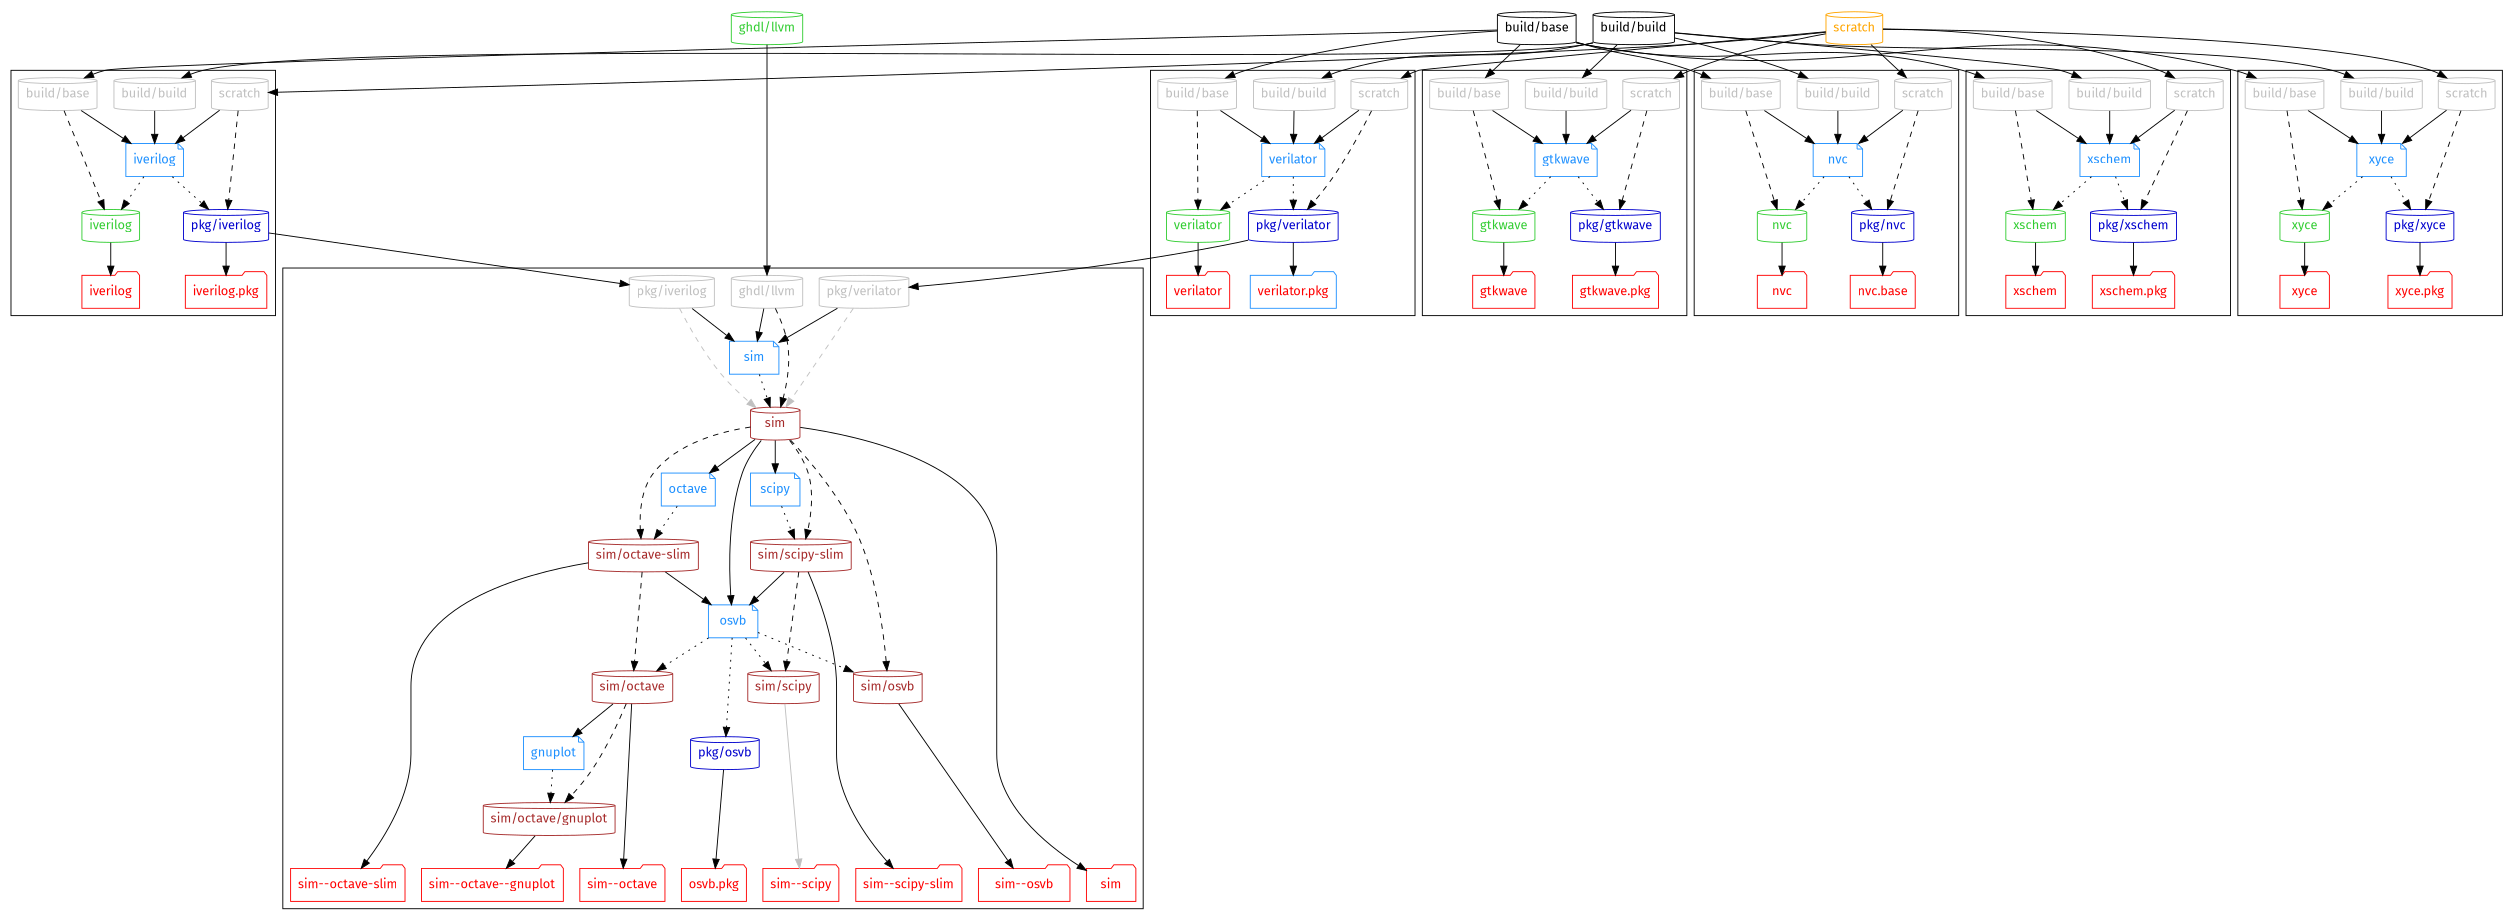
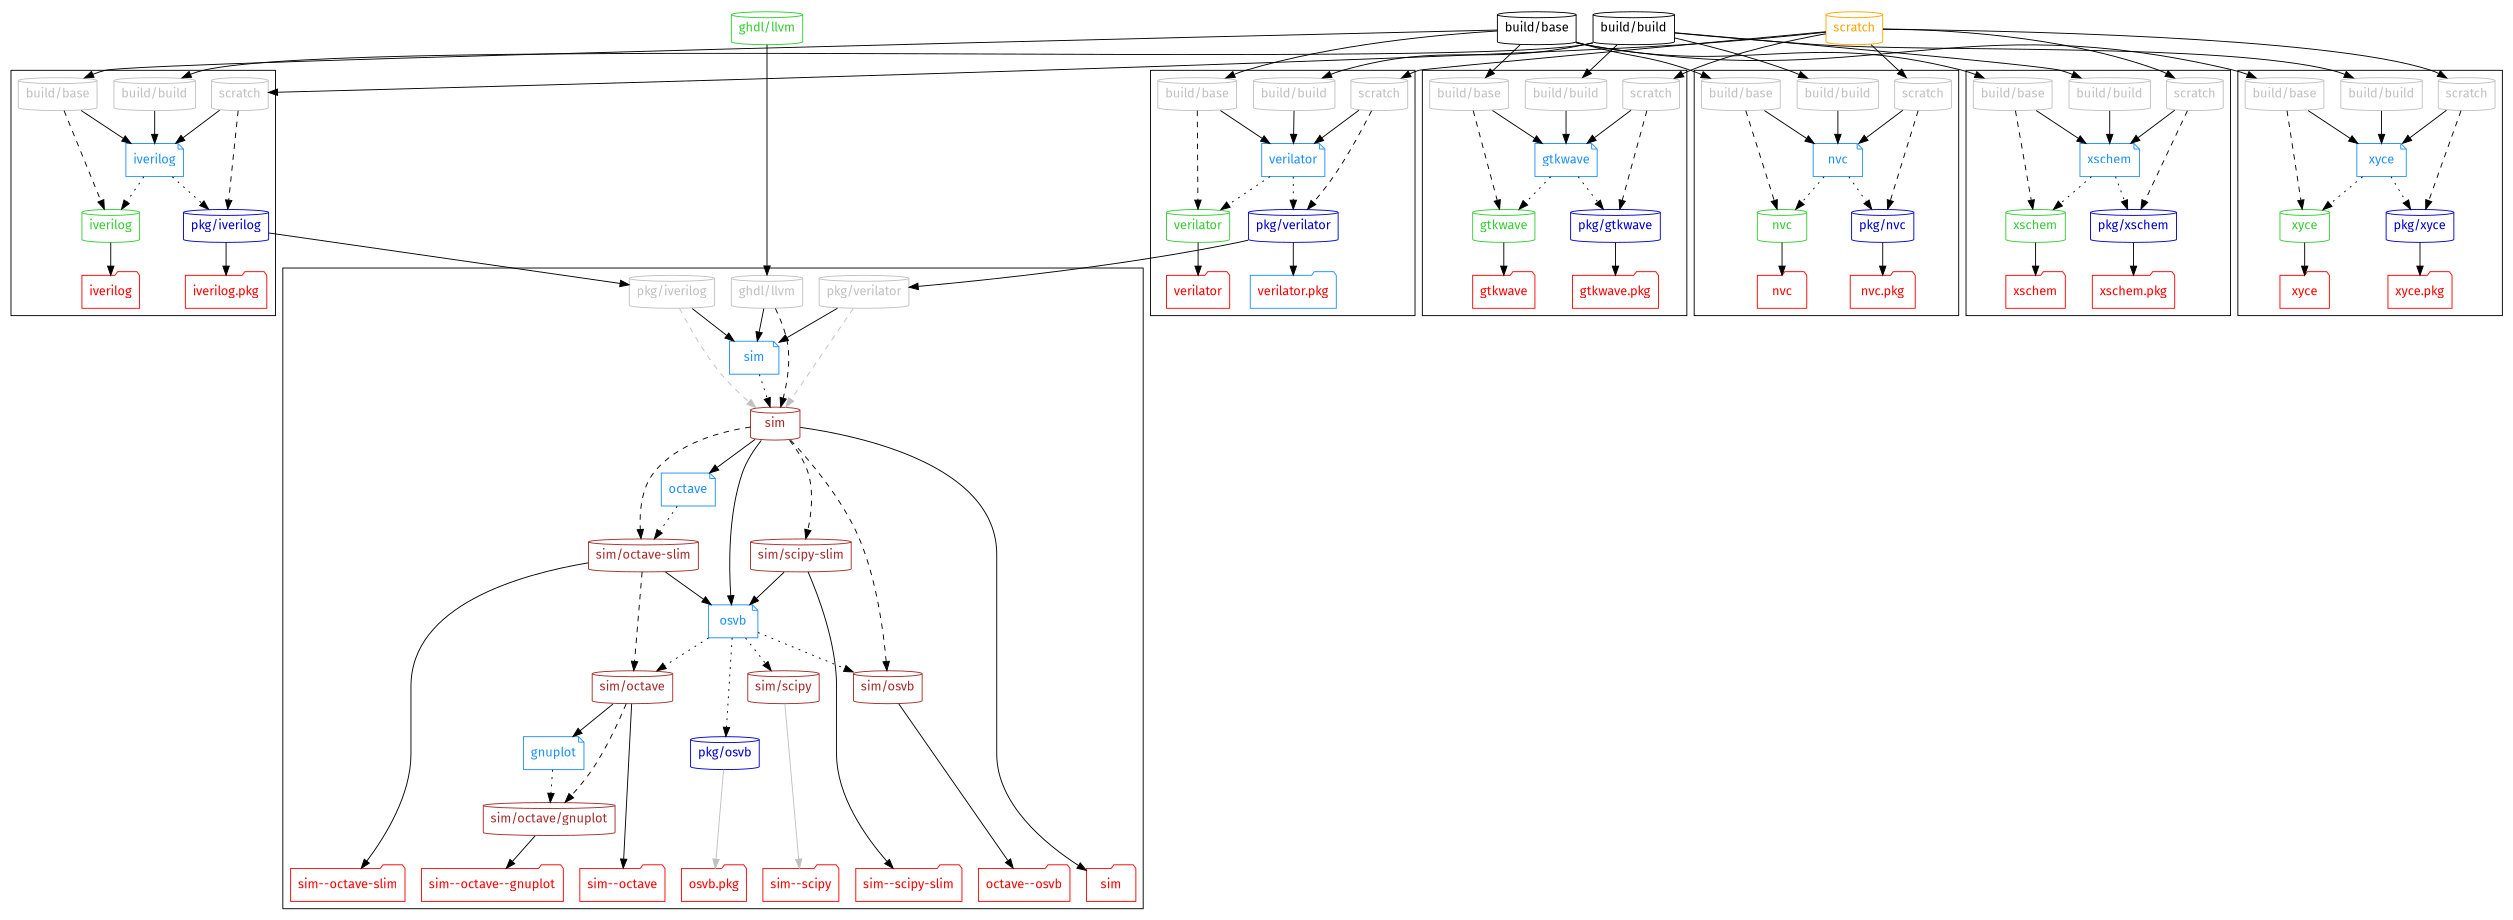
node "nvc.base": label "nvc.base" -> "nvc.pkg"
node "scipy": removed
edge "sim/scipy-slim" -> "sim/scipy": removed
edge "pkg/osvb" -> "osvb.pkg": color black -> grey
node "sim--osvb": label "sim--osvb" -> "octave--osvb"
